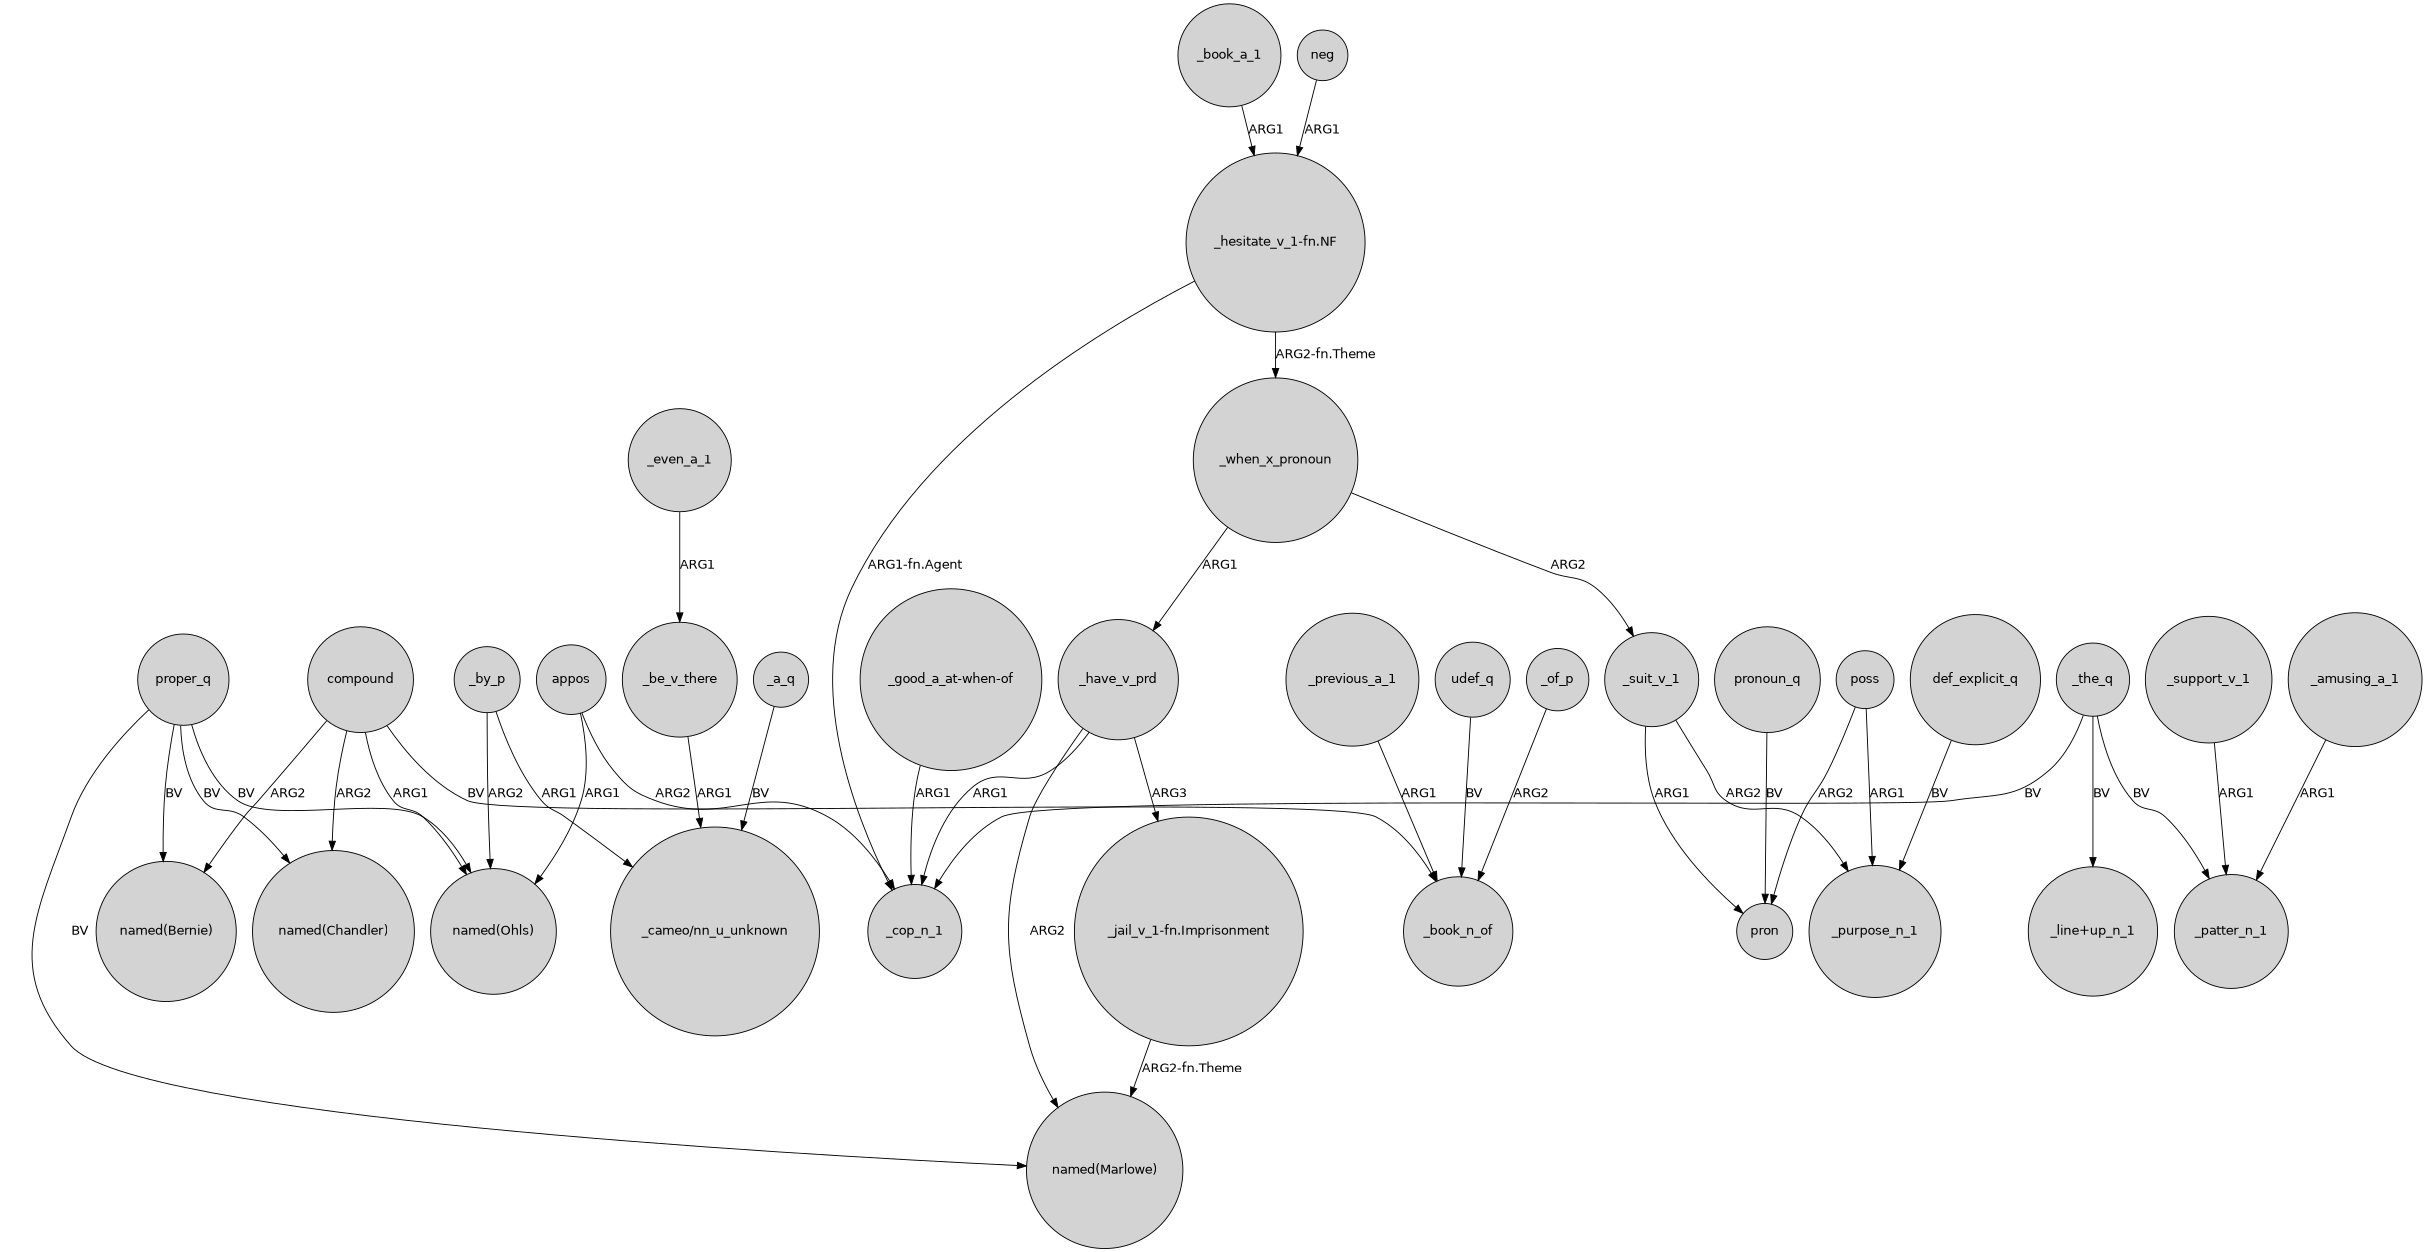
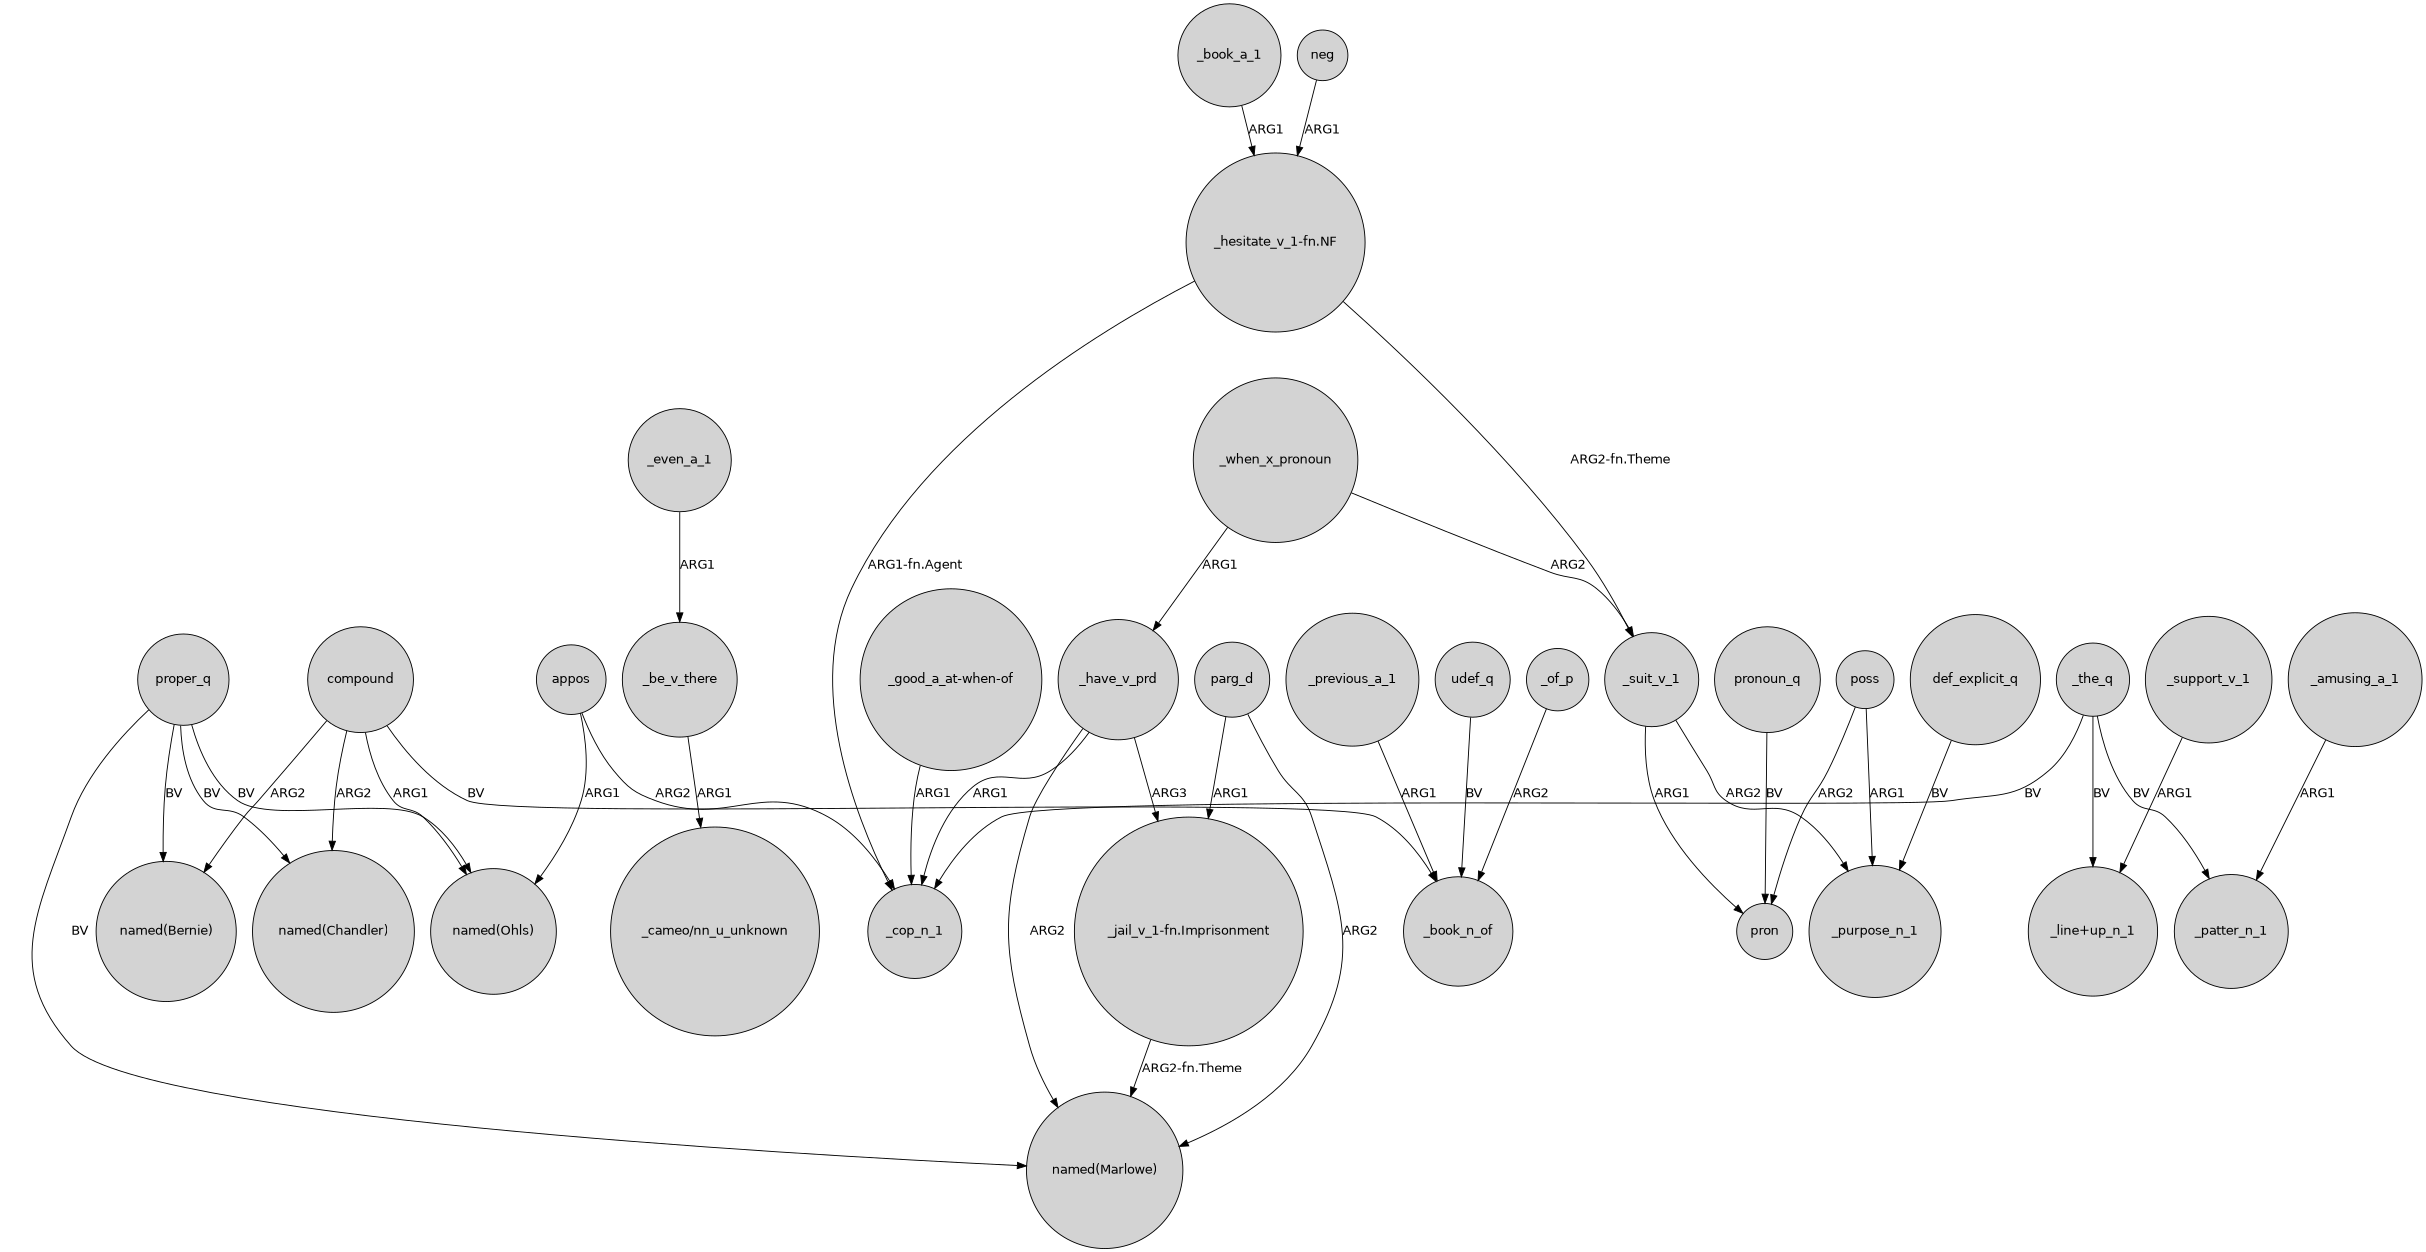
edge "_hesitate_v_1-fn.NF" -> "_when_x_pronoun": now "_hesitate_v_1-fn.NF" -> "_suit_v_1"
node "_by_p": removed
node "_a_q": removed
node "parg_d": added
edge "_support_v_1" -> "_patter_n_1": now "_support_v_1" -> "_line+up_n_1"
